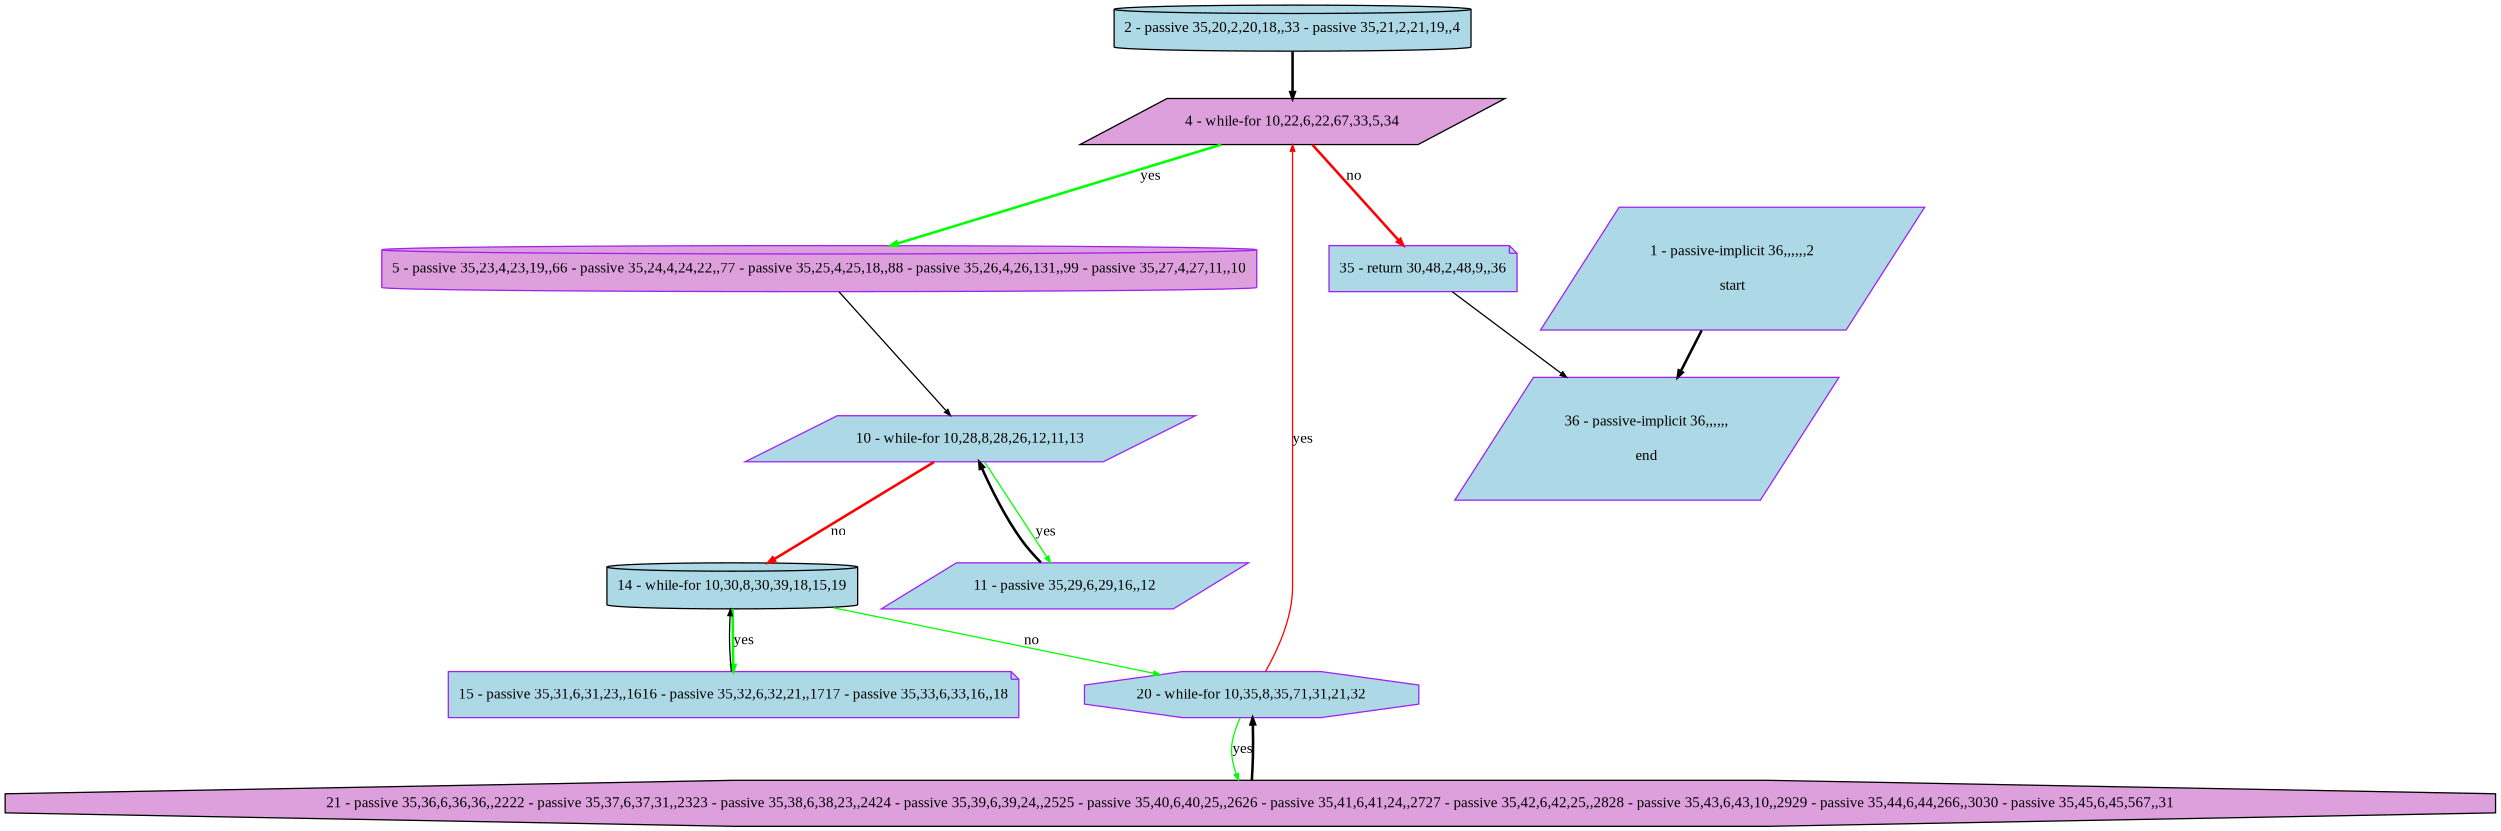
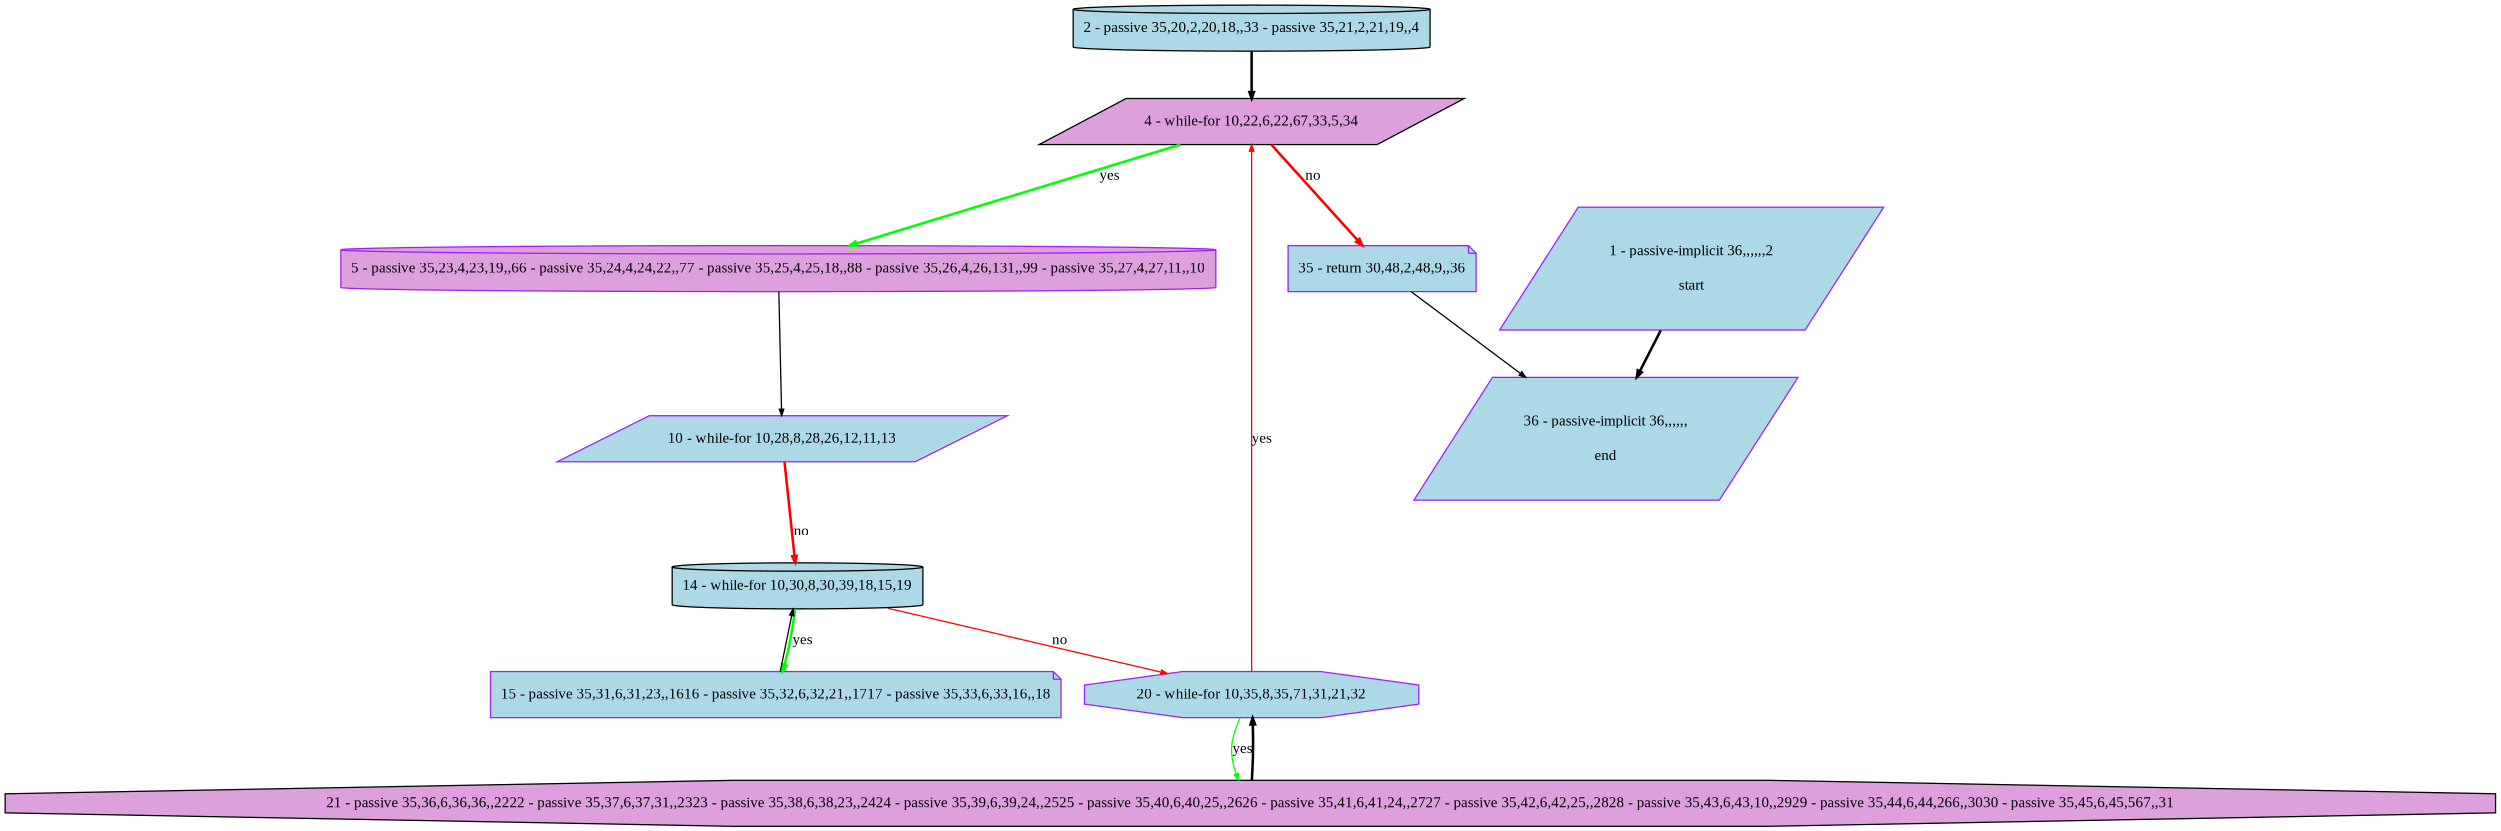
node "11 - passive 35,29,6,29,16,,12": removed
edge "14 - while-for 10,30,8,30,39,18,15,19" -> "20 - while-for 10,35,8,35,71,31,21,32": color #00ff00 -> #ff0000
